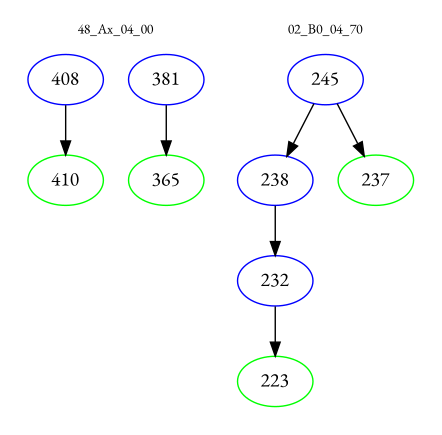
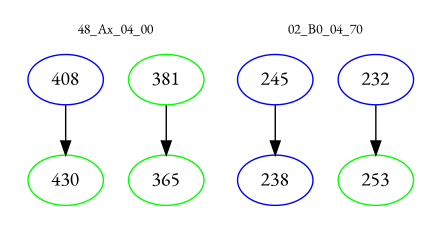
node "381": color blue -> green
node "410": label "410" -> "430"
node "237": removed
edge "238" -> "232": removed
node "223": label "223" -> "253"
